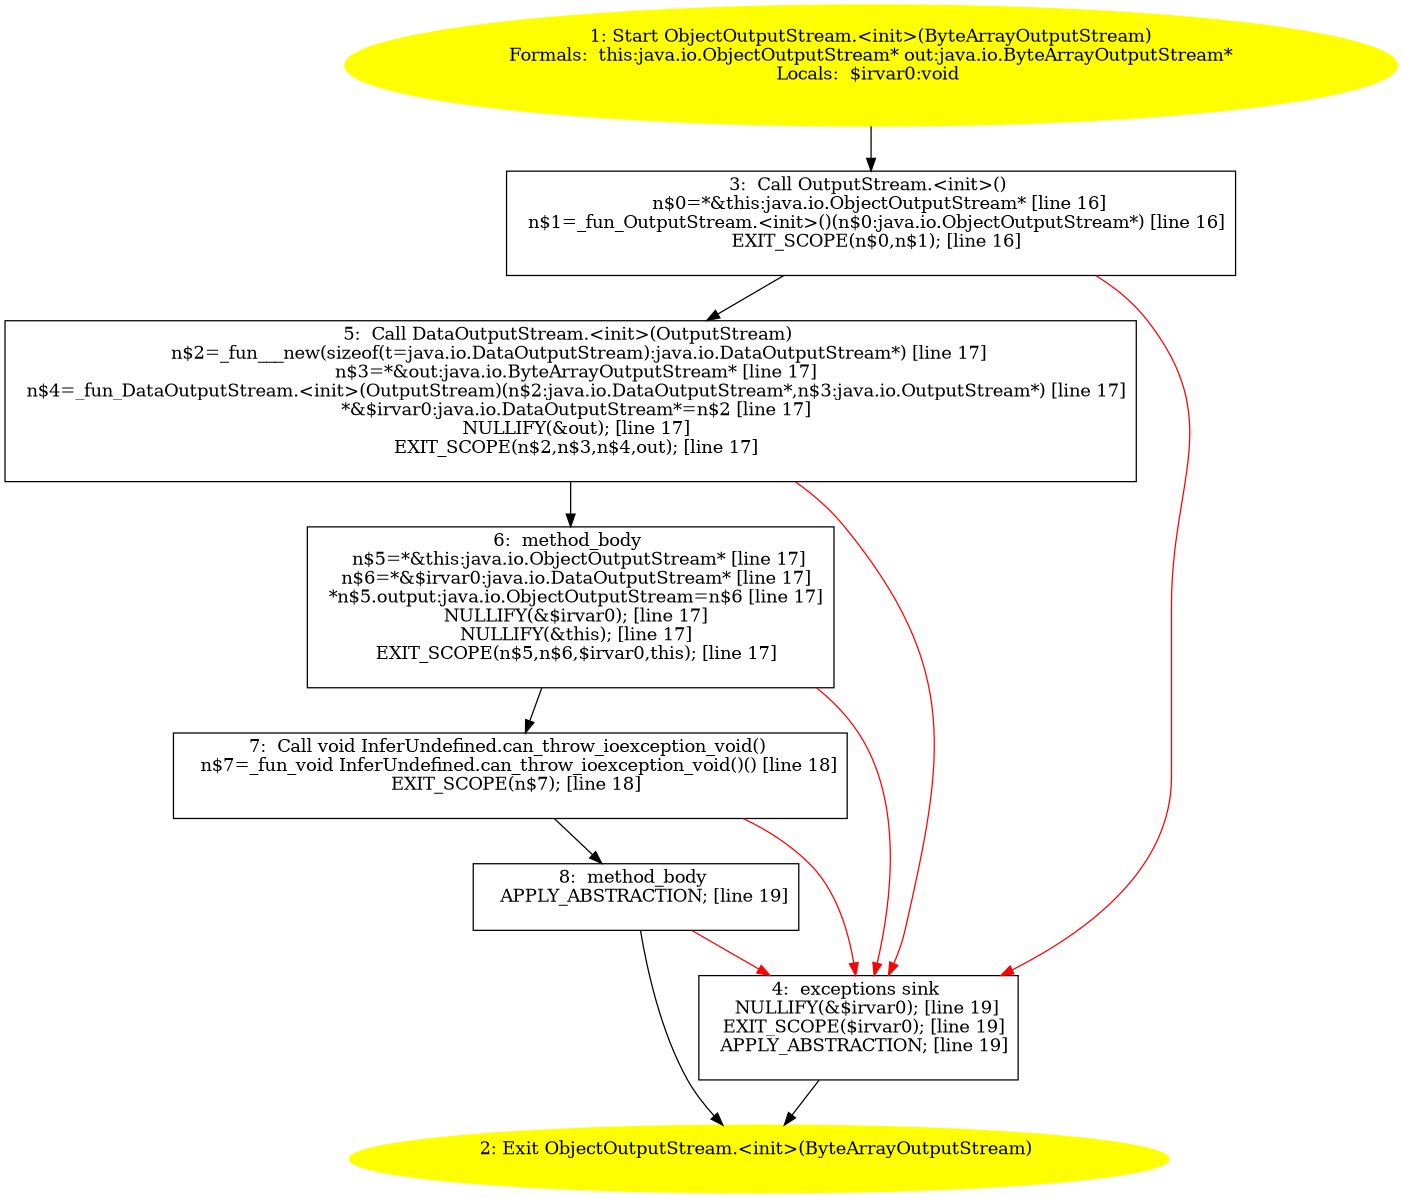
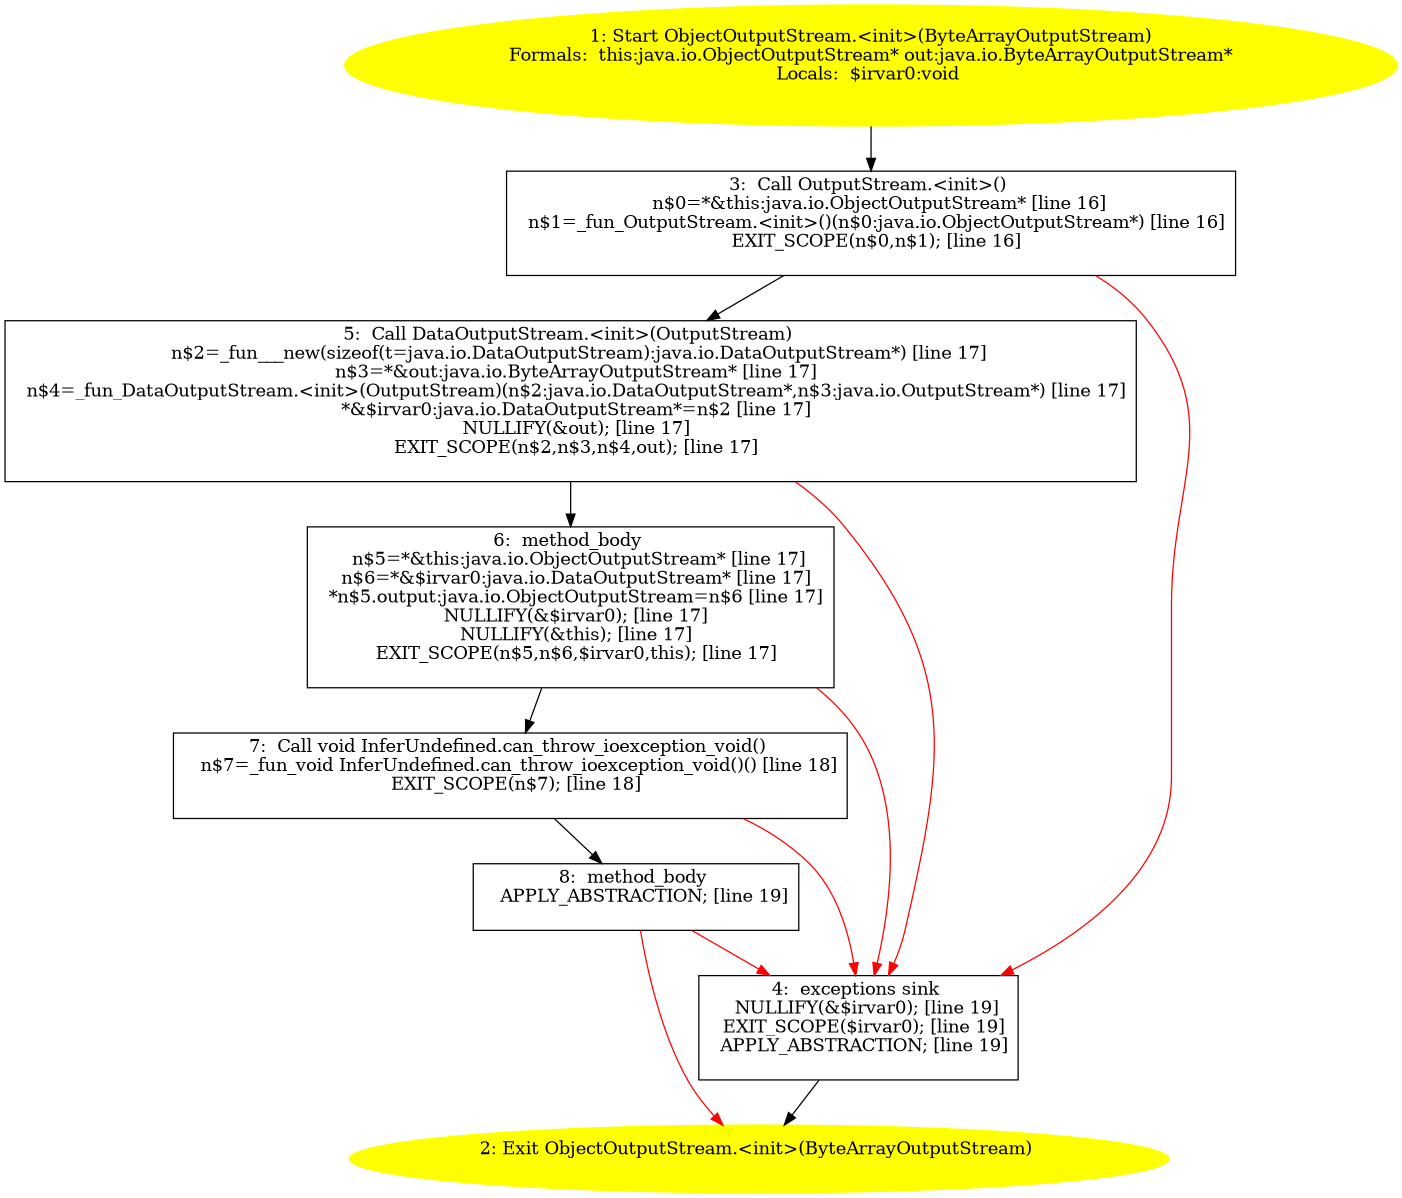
edge "8:  method_body APPLY_ABSTRACTION; [line 19]" -> "2: Exit ObjectOutputStream.<init>(ByteArrayOutputStream)": color black -> red
